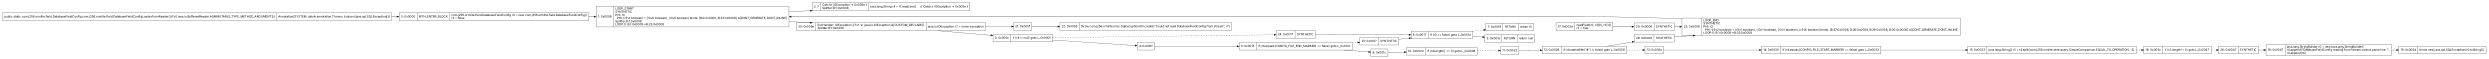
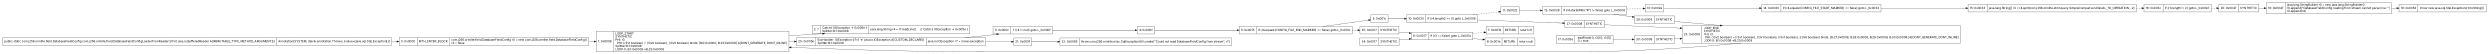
node "27: 0x0008": added
edge "3: 0x000c" -> "24: 0x0017": removed
